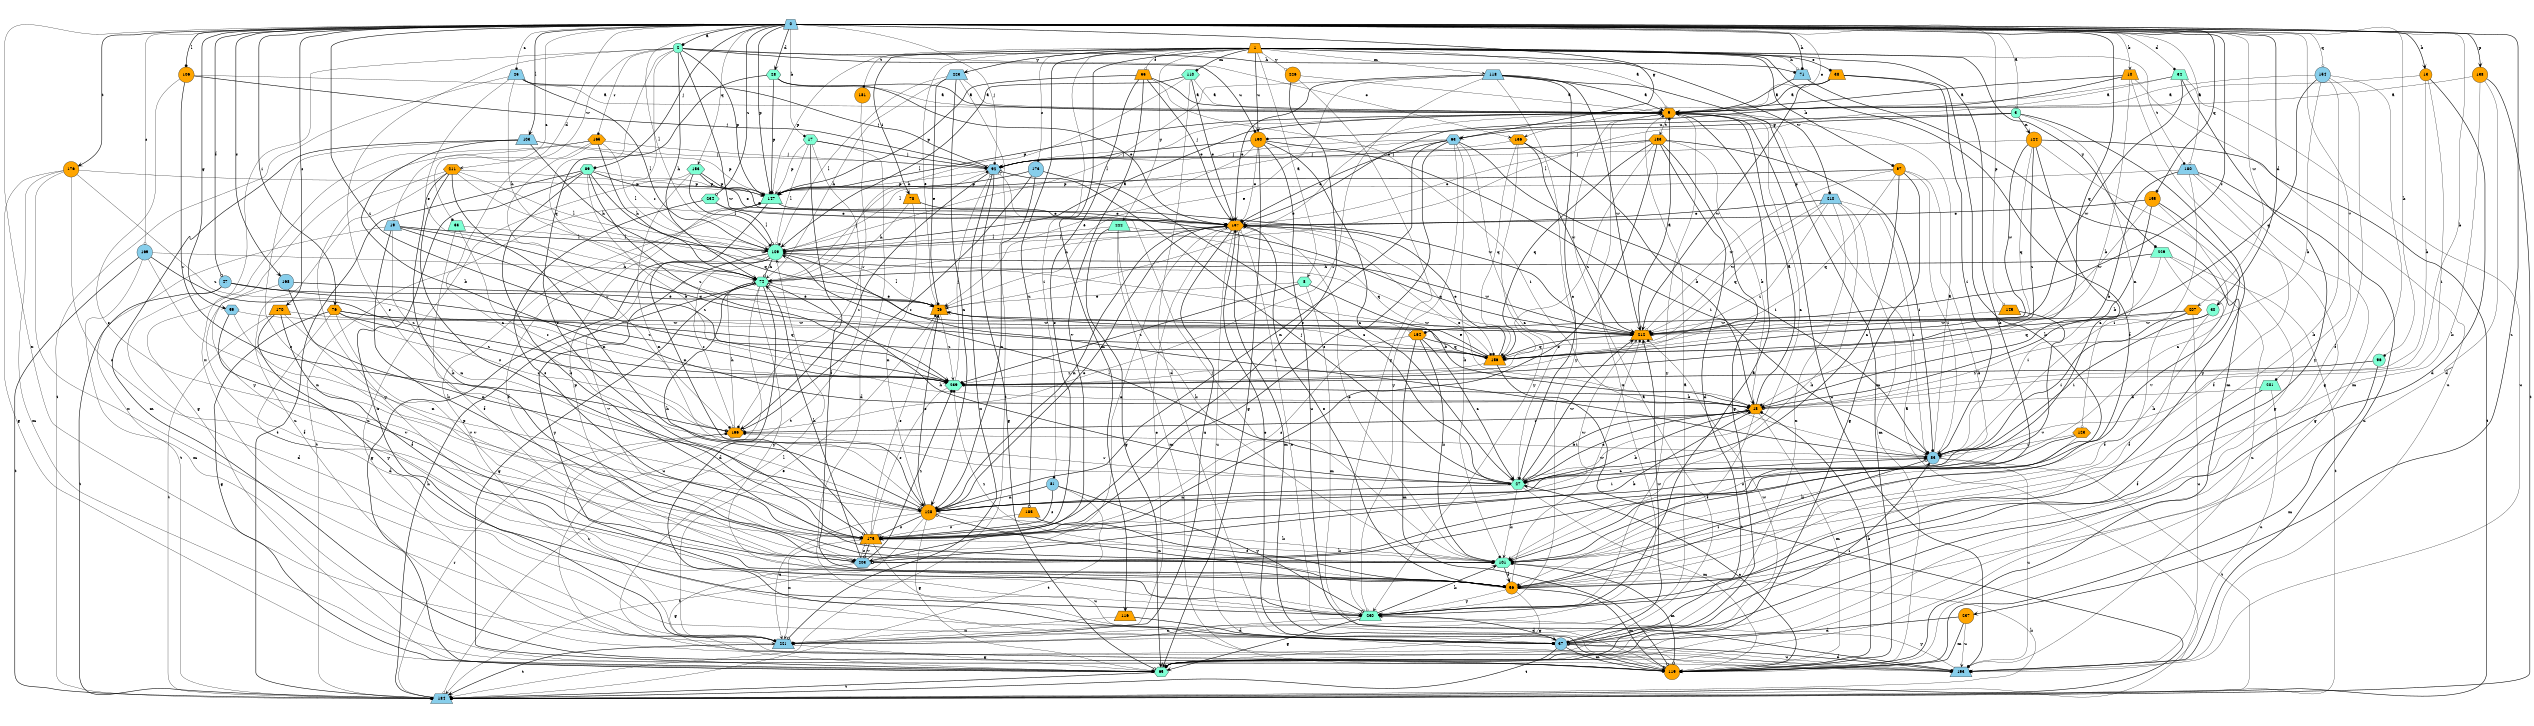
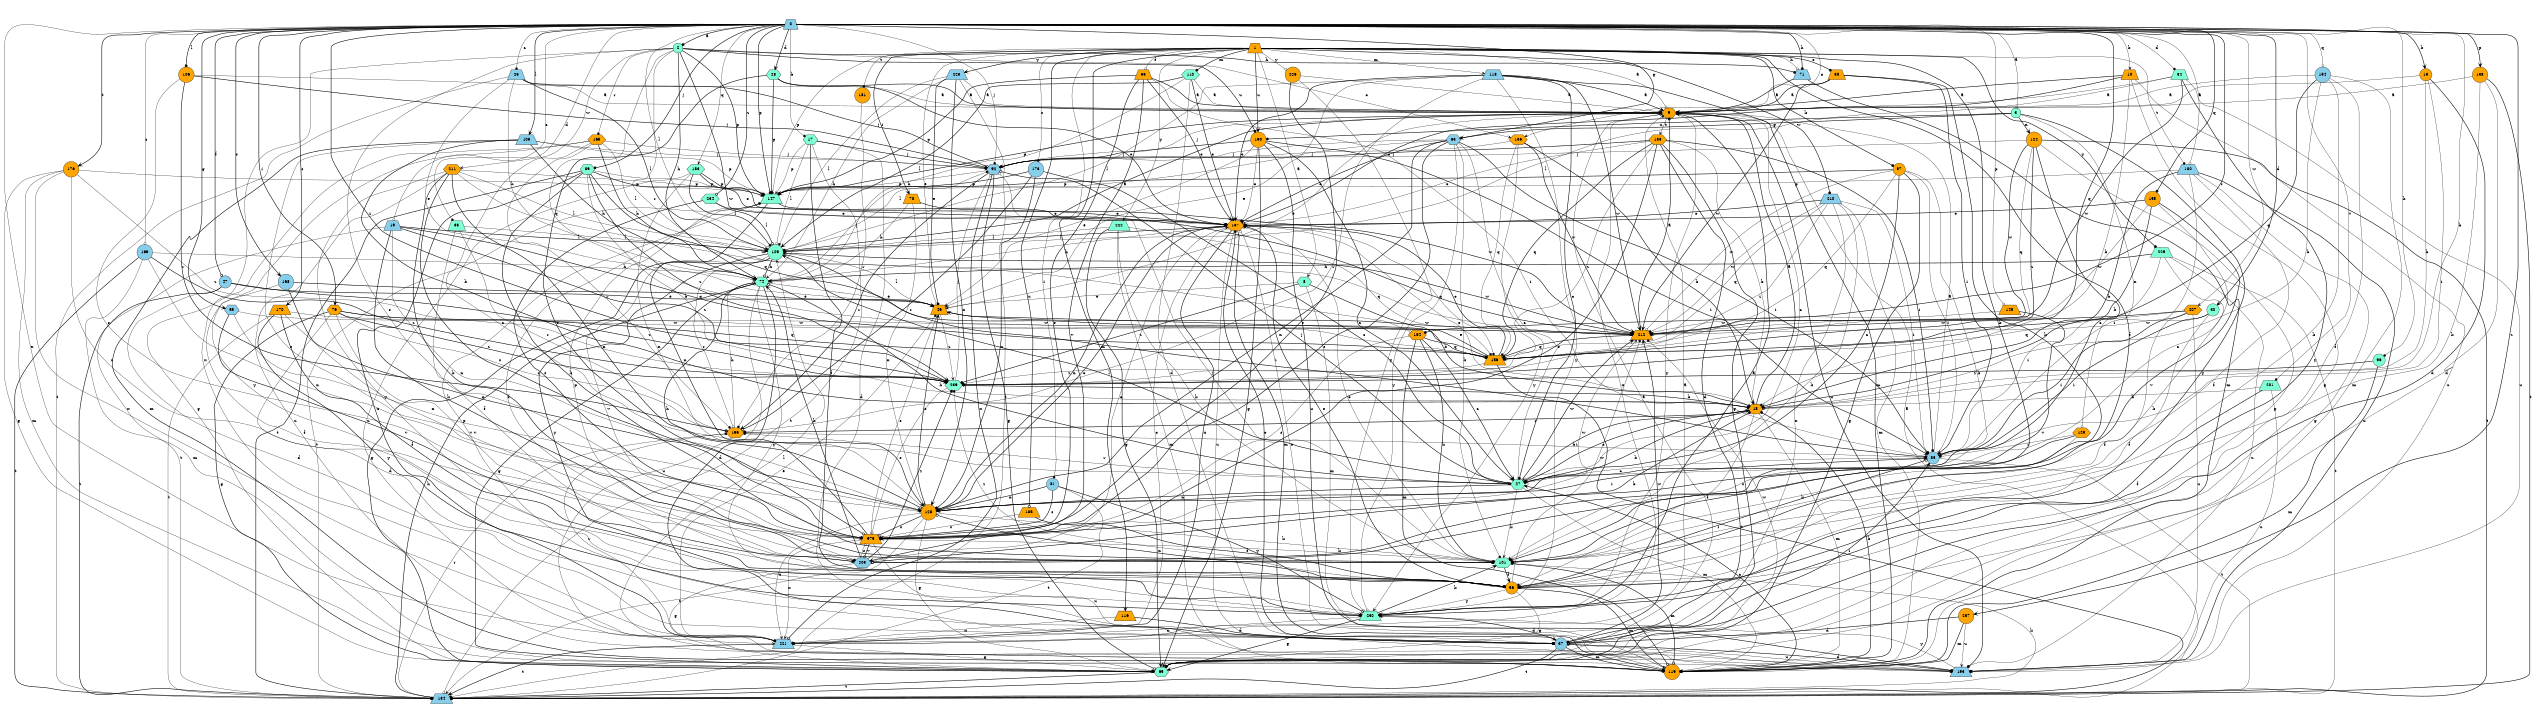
node "175": label "175" -> "975"
edge "83" -> "193": removed, label "u"
